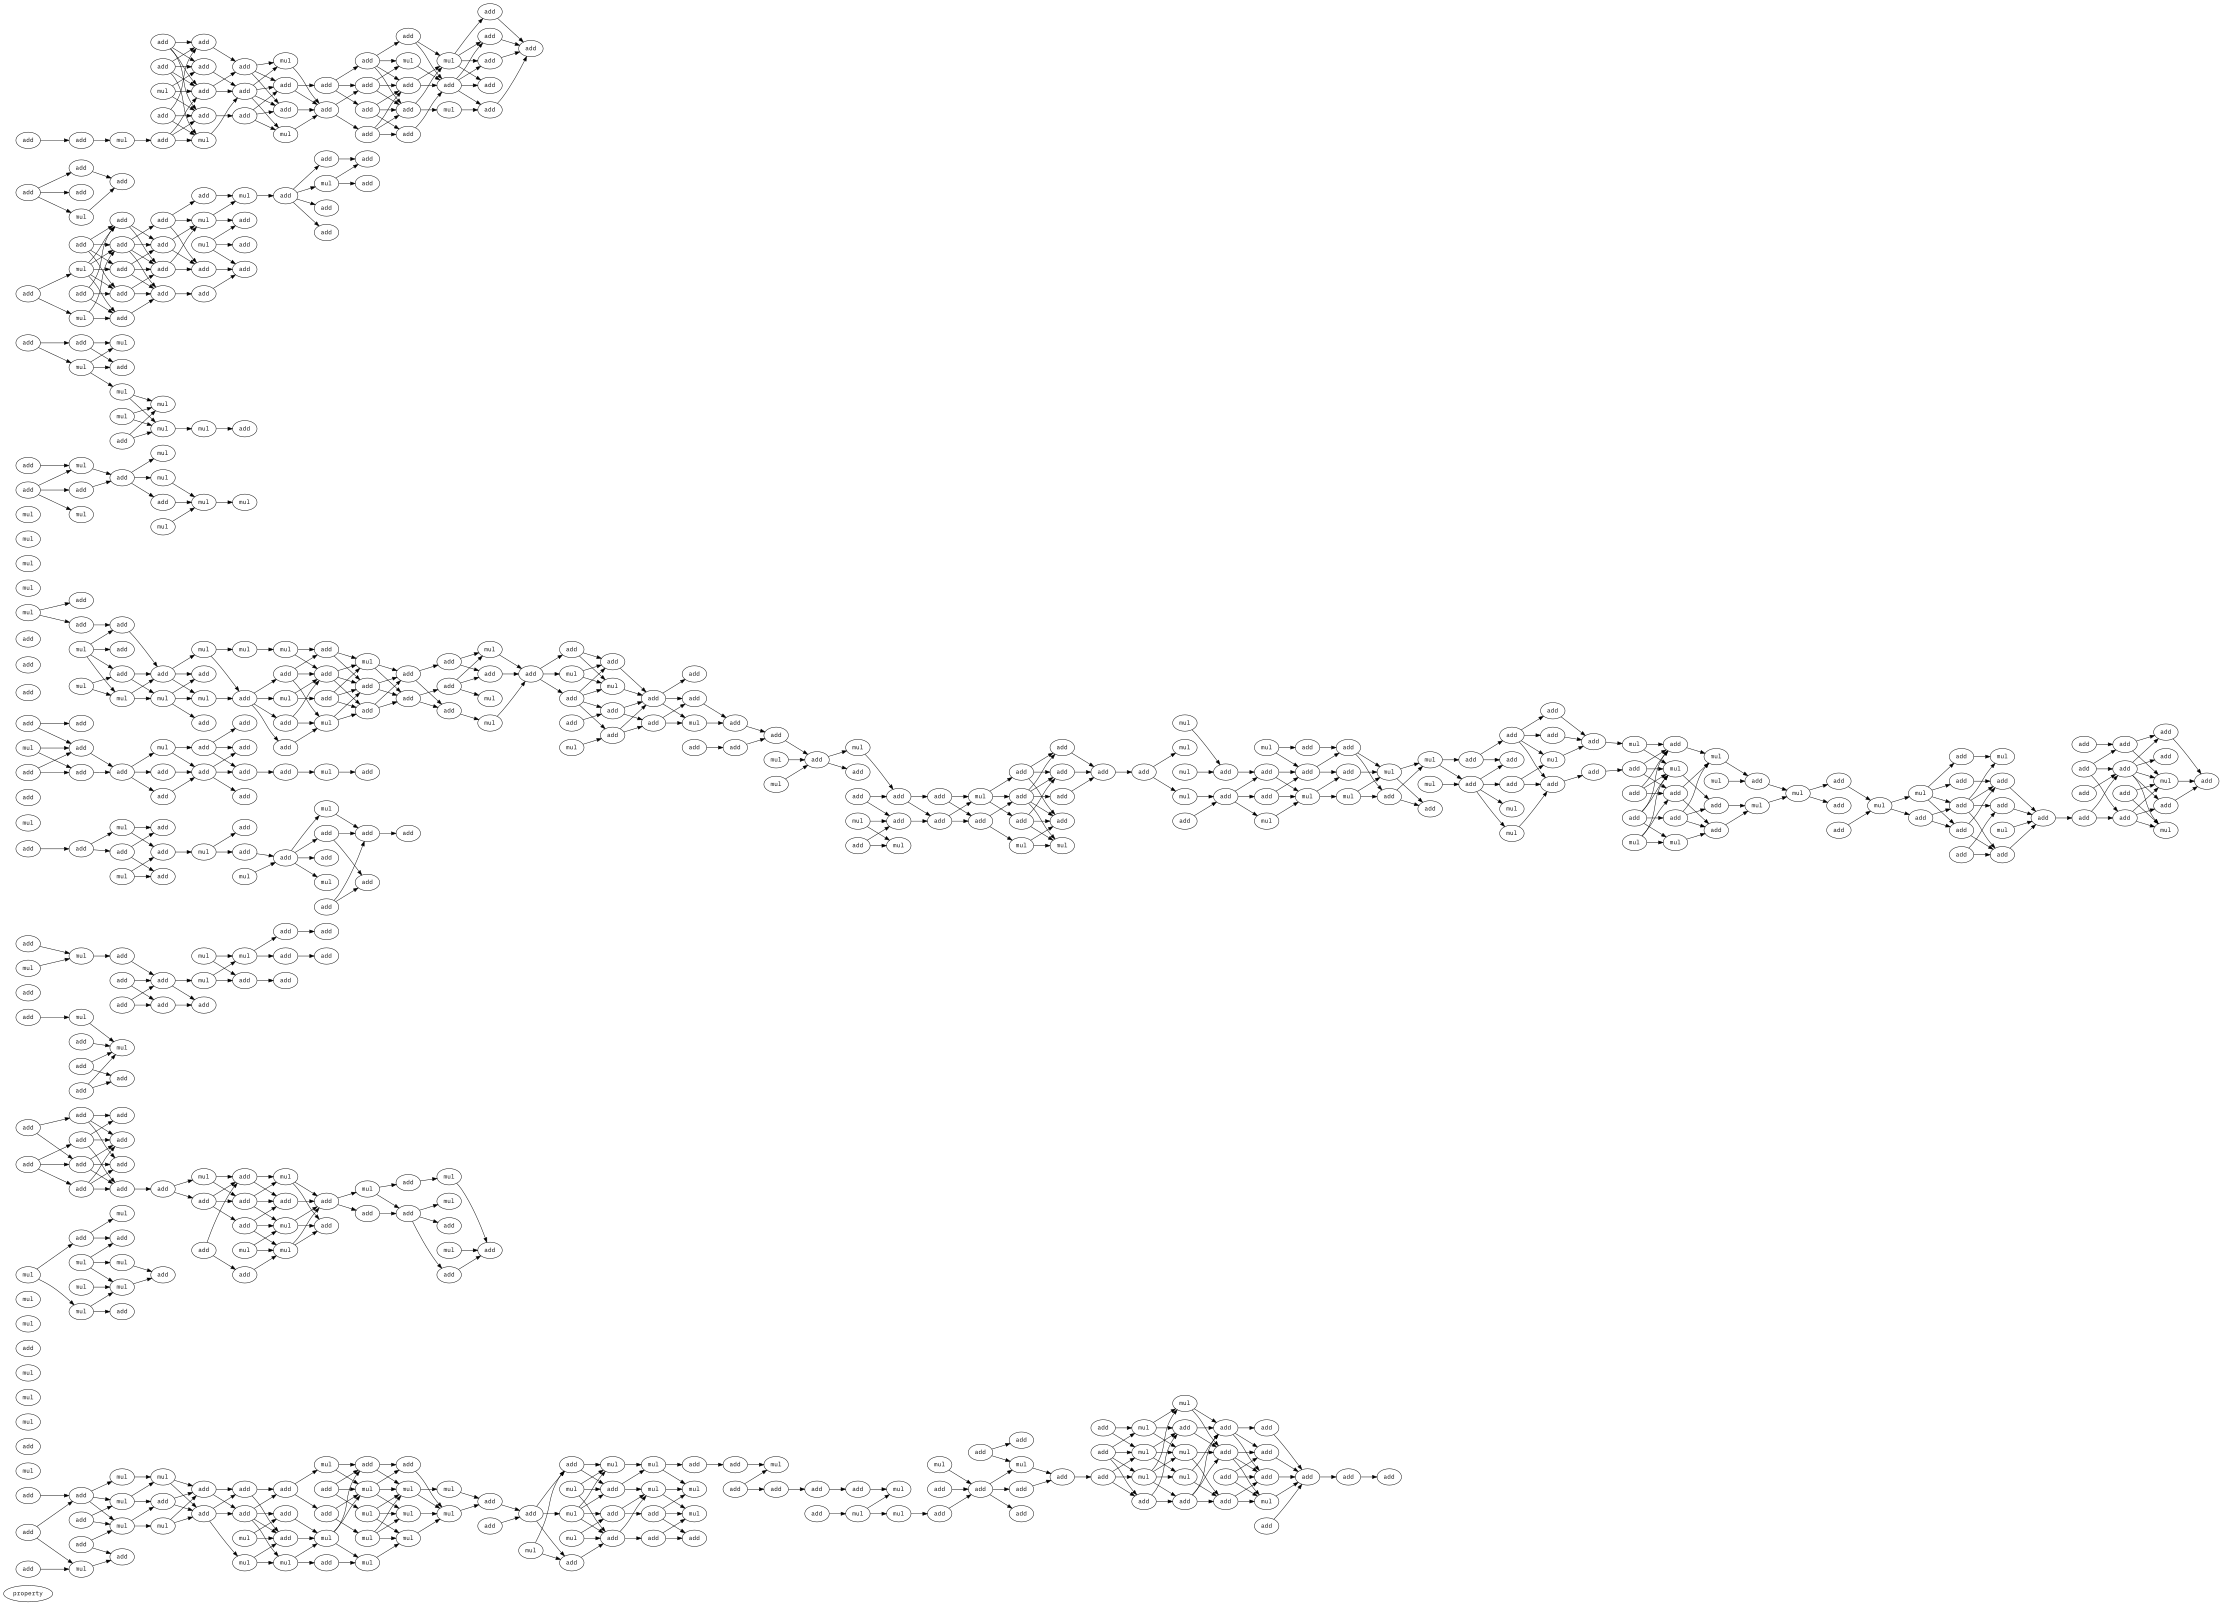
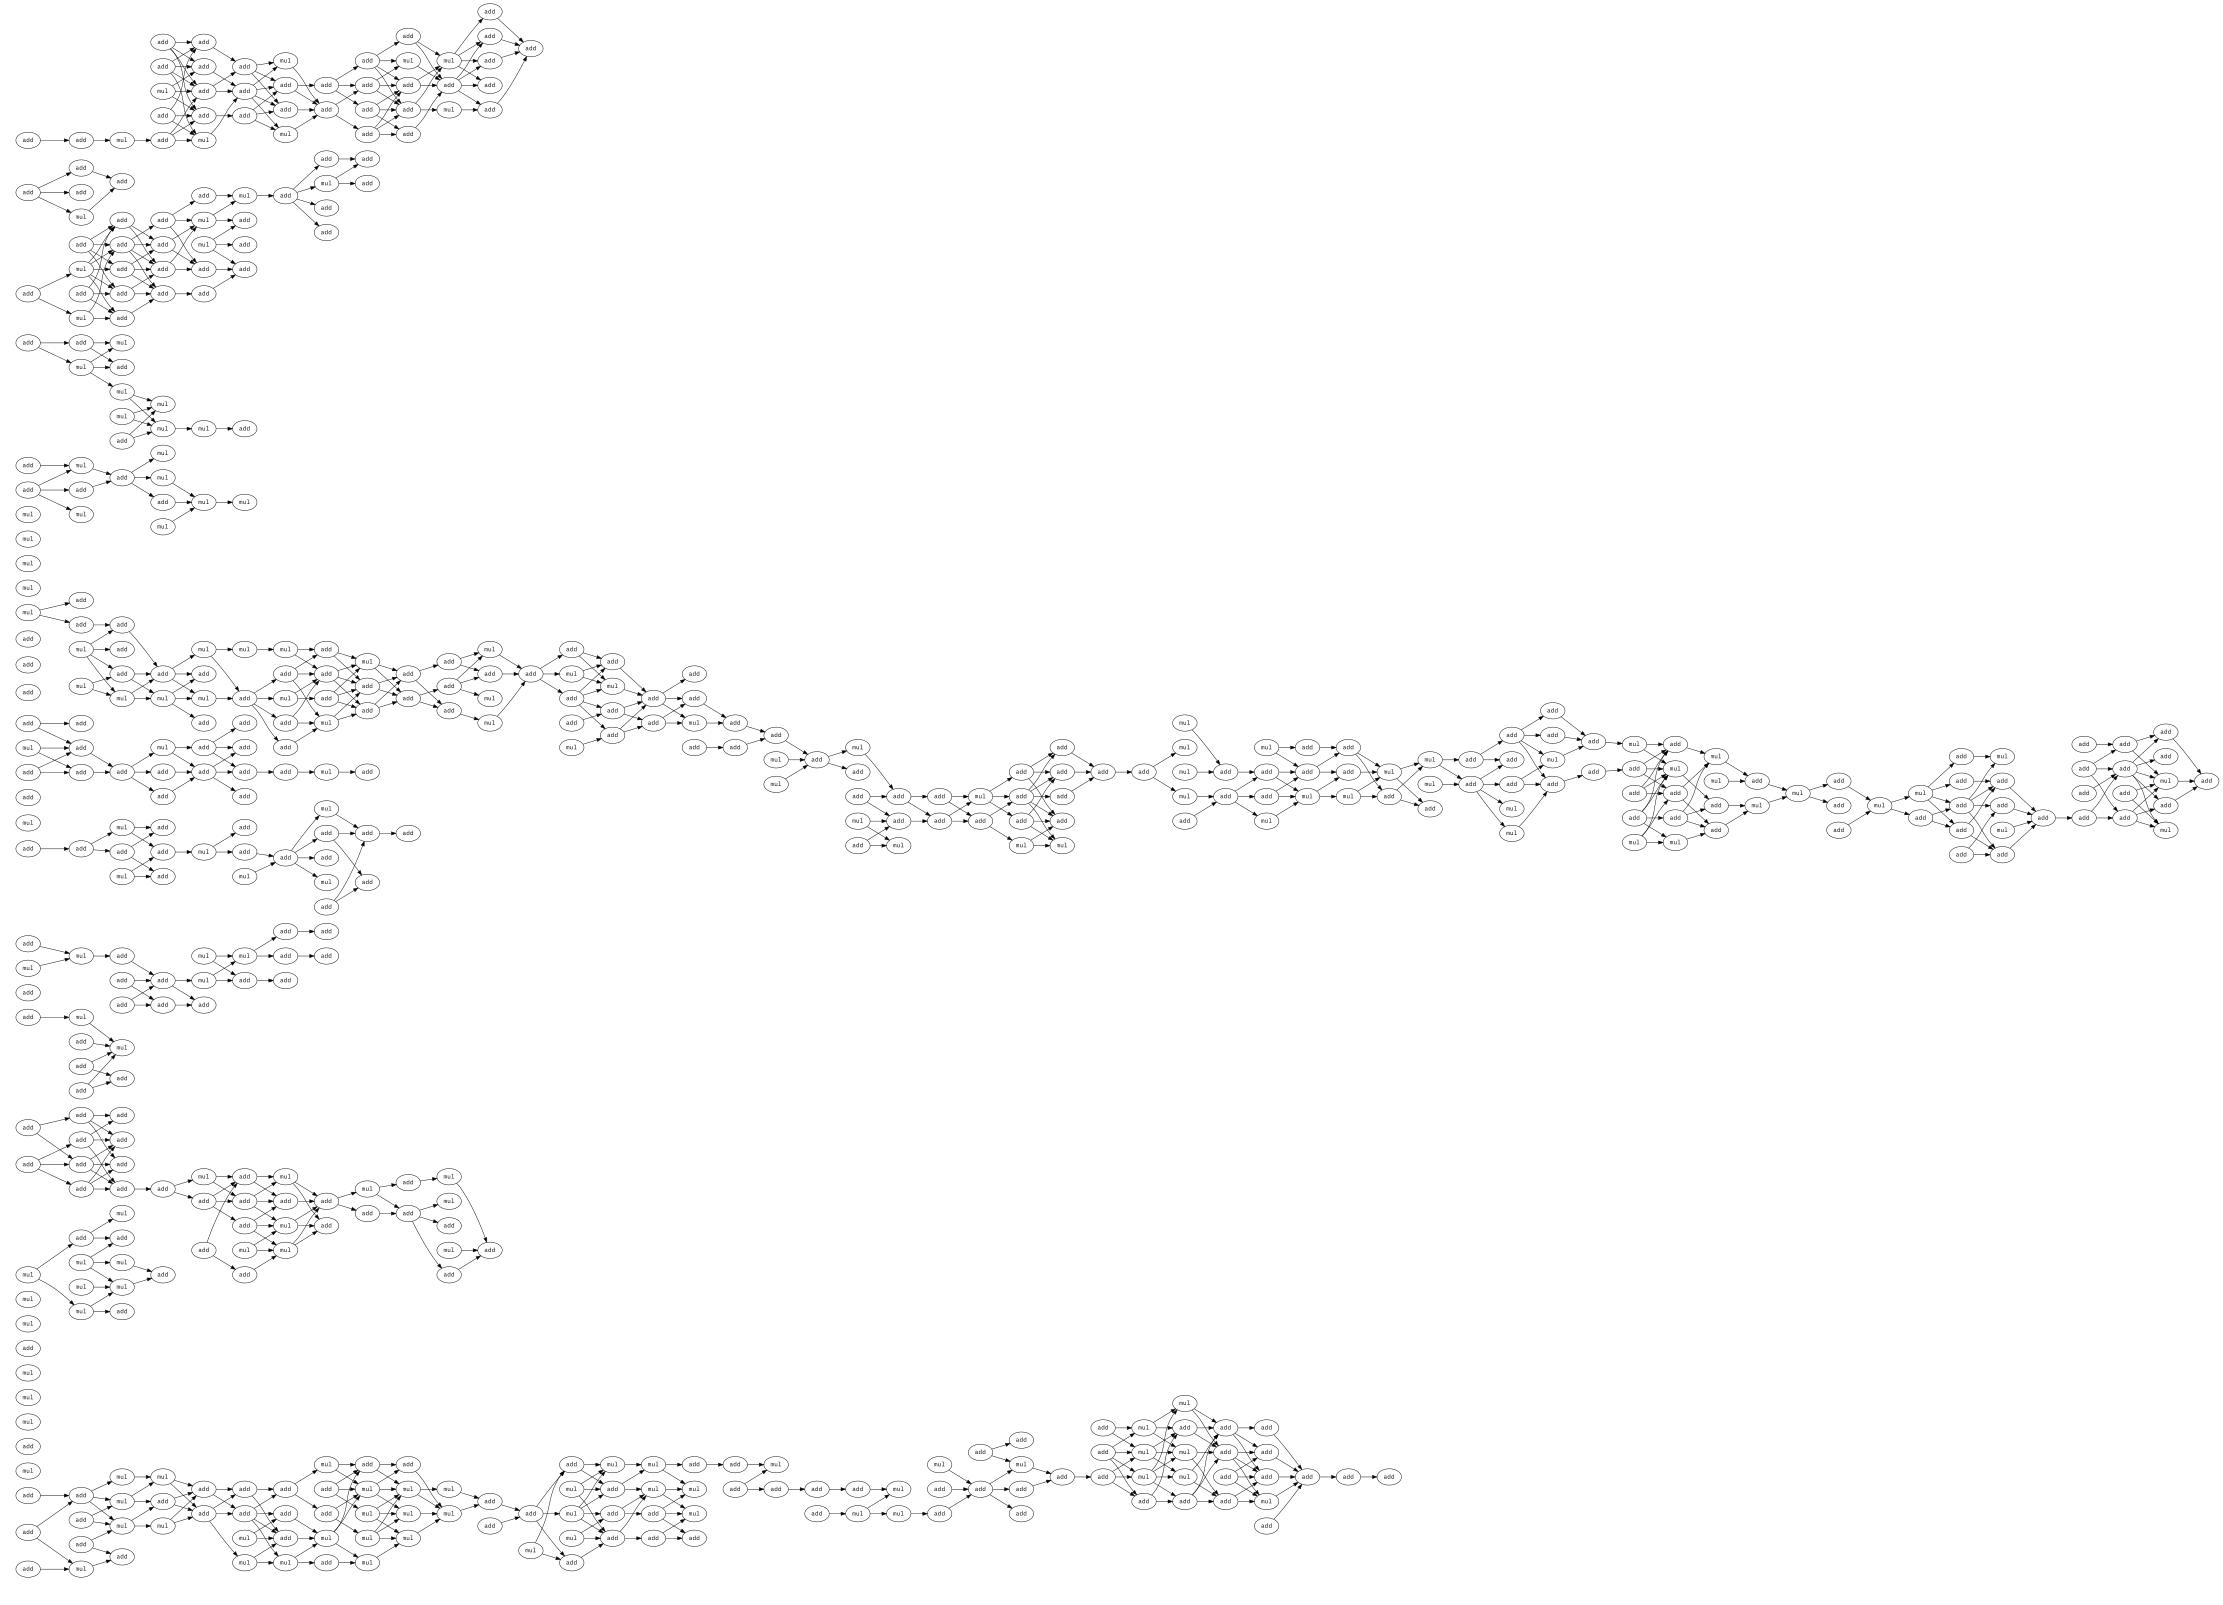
node "property": removed
